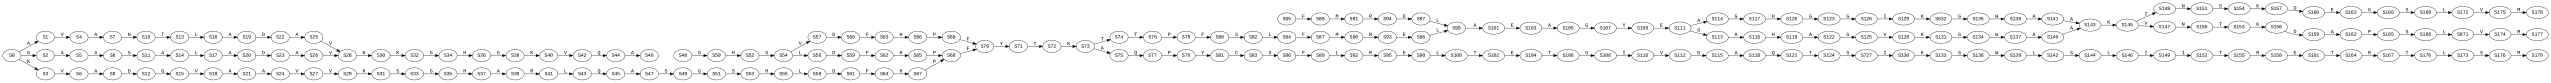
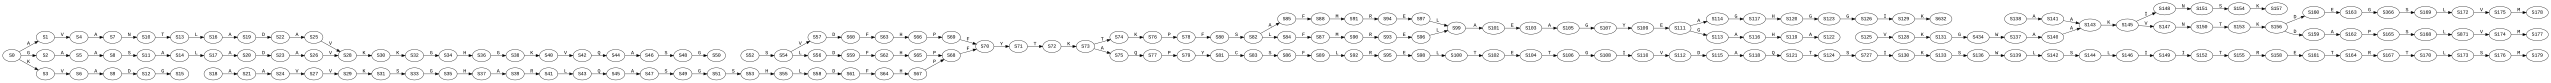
edge "S157" -> "S160": now "S156" -> "S160"
node "S166": label "S166" -> "S366"
node "S135": removed
edge "S82" -> "S85": added, label "A"
edge "S74" -> "S76": label "T" -> "K"
edge "S122" -> "S125": removed, label "G"
node "S134": label "S134" -> "S434"
edge "S46" -> "S48": added, label "S"
edge "S50" -> "S52": removed, label "H"
edge "S15" -> "S18": removed, label "V"
